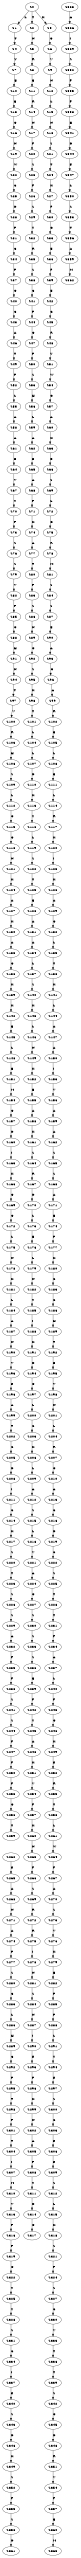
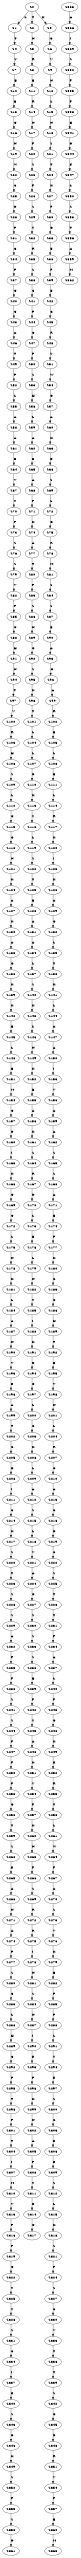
edge "S259" -> "S262": added, label "S"
